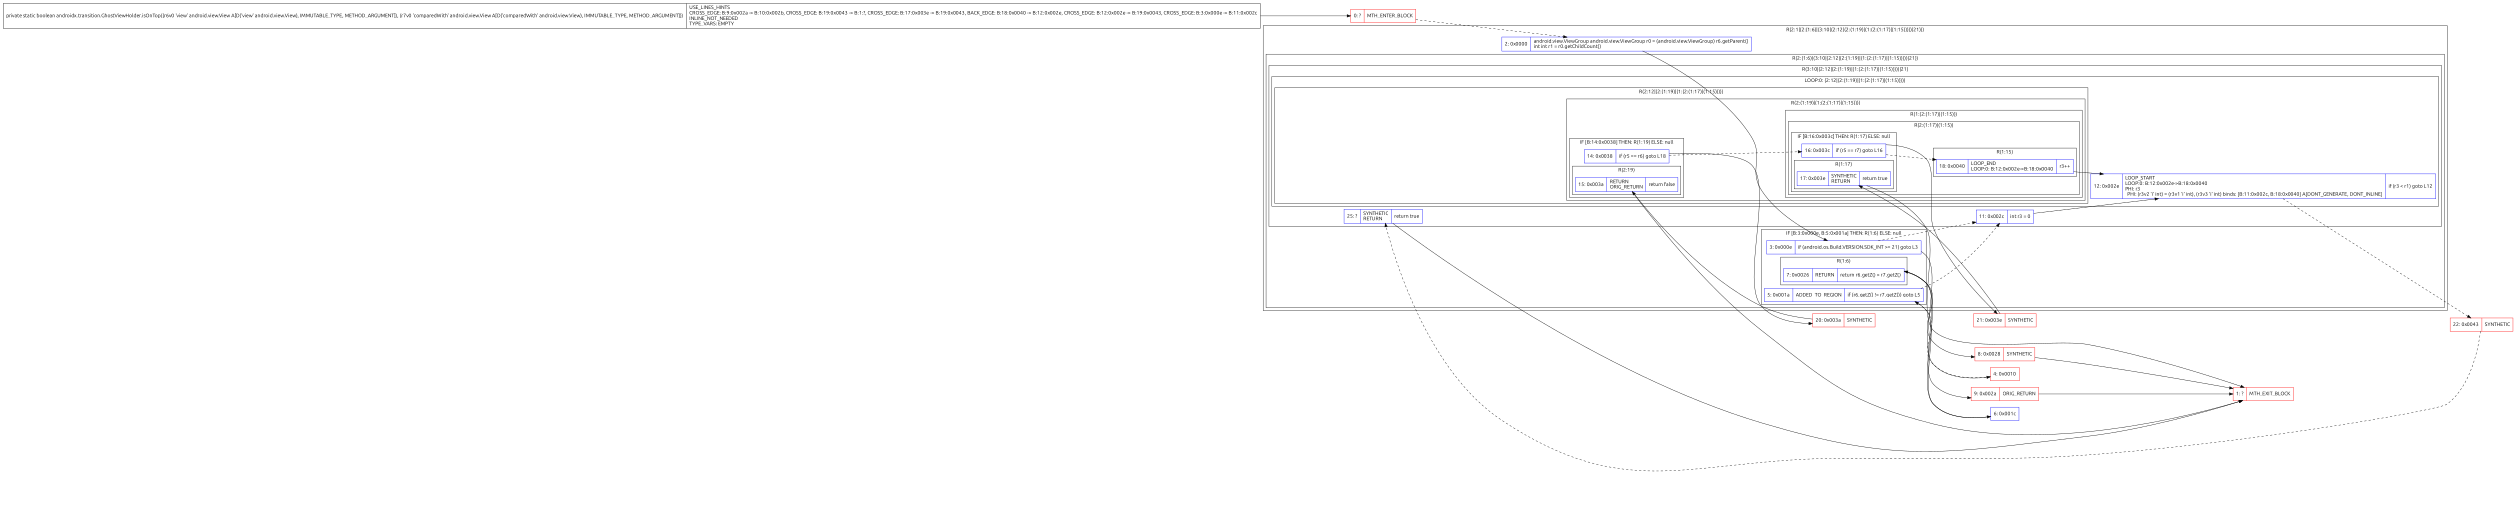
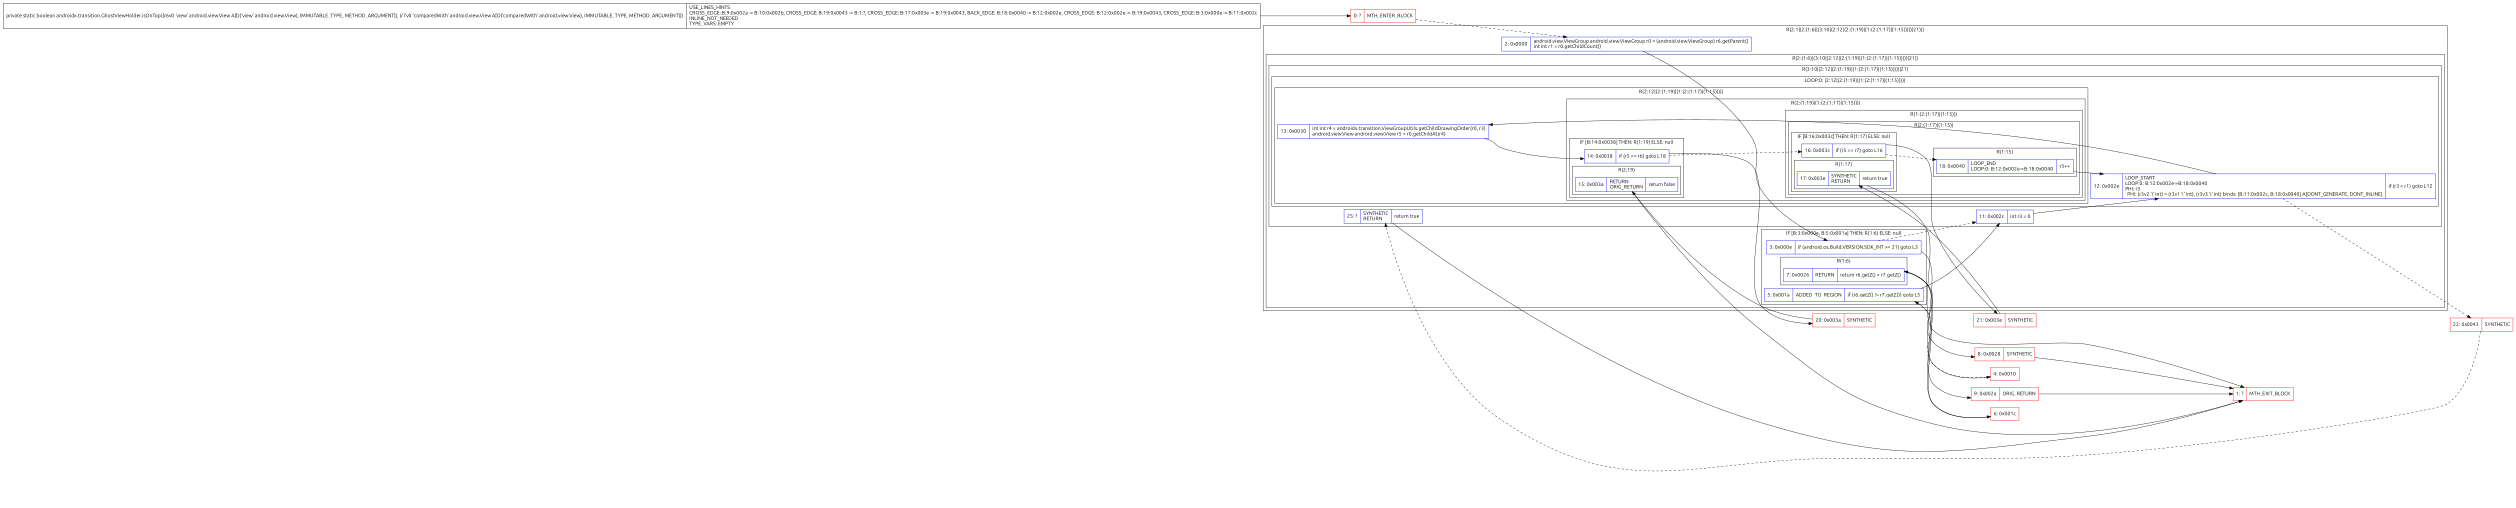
node "13: 0x0030": added
edge "5: 0x001a" -> "11: 0x002c": style dashed -> solid
node "6: 0x001c": color blue -> red
